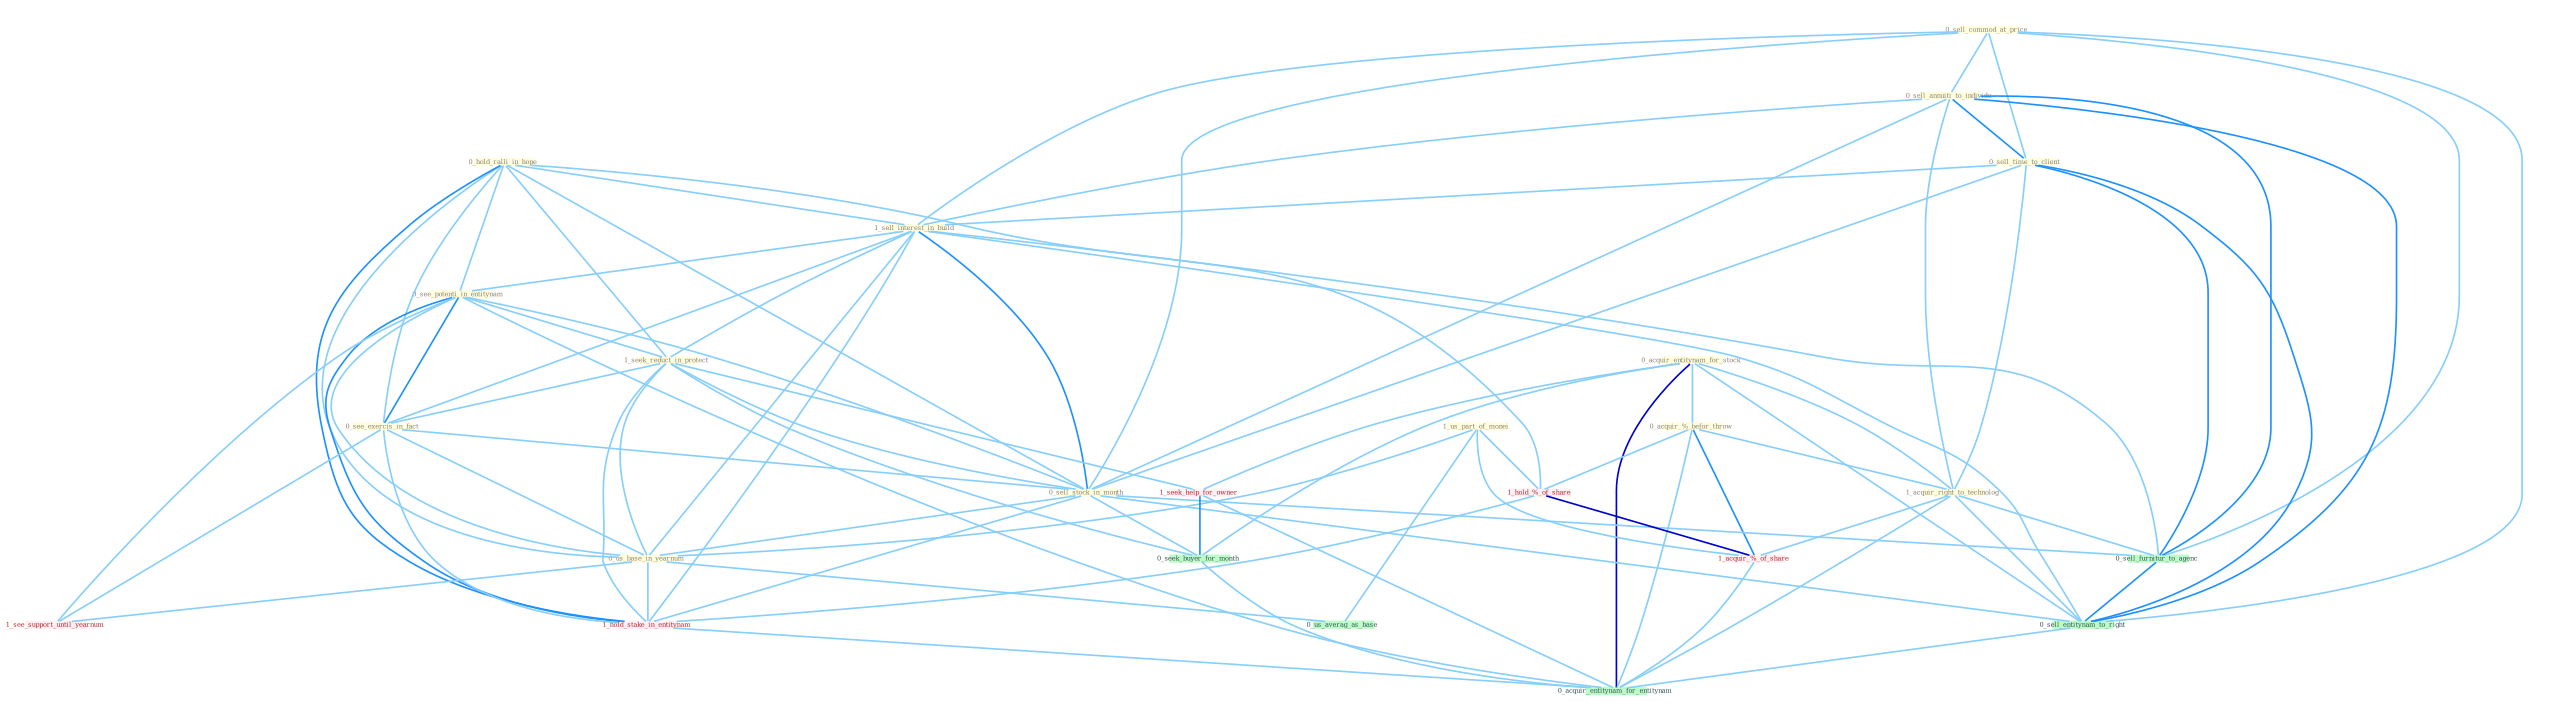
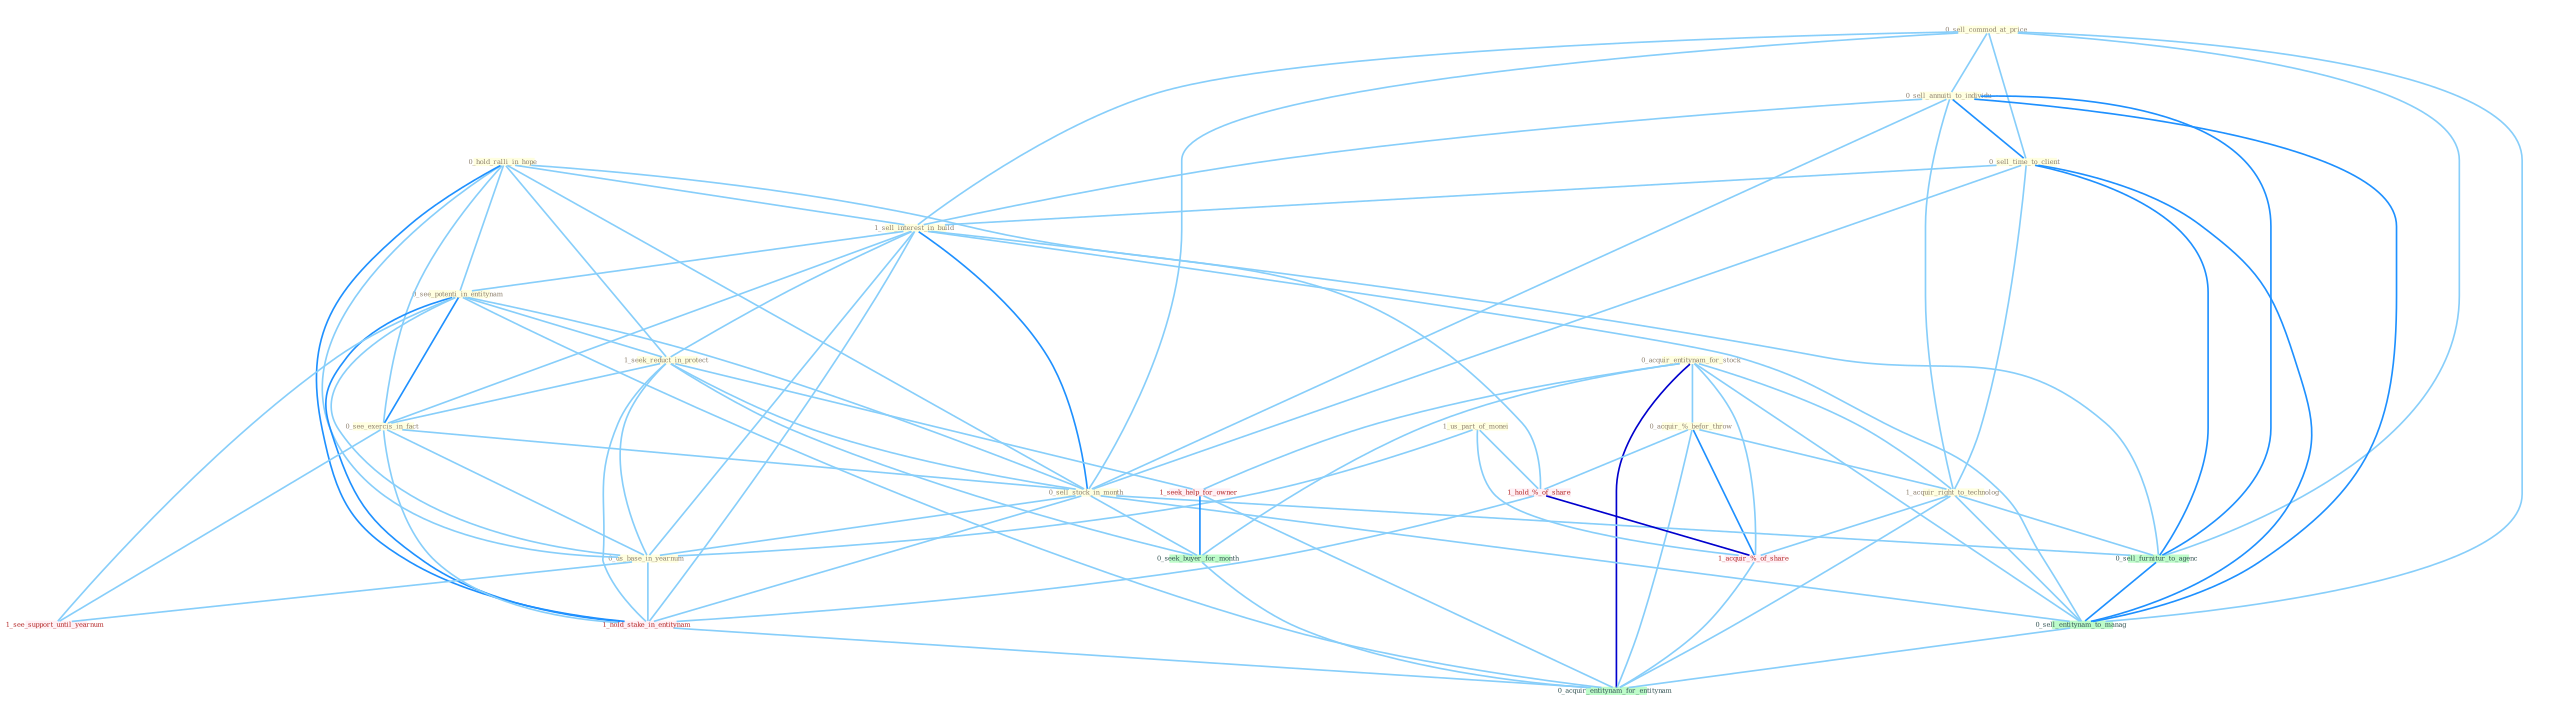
edge "0_acquir_entitynam_for_stock" -- "1_acquir_%_of_share": added
node "0_us_averag_as_base": removed
node "0_sell_entitynam_to_right": label "0_sell_entitynam_to_right" -> "0_sell_entitynam_to_manag"
